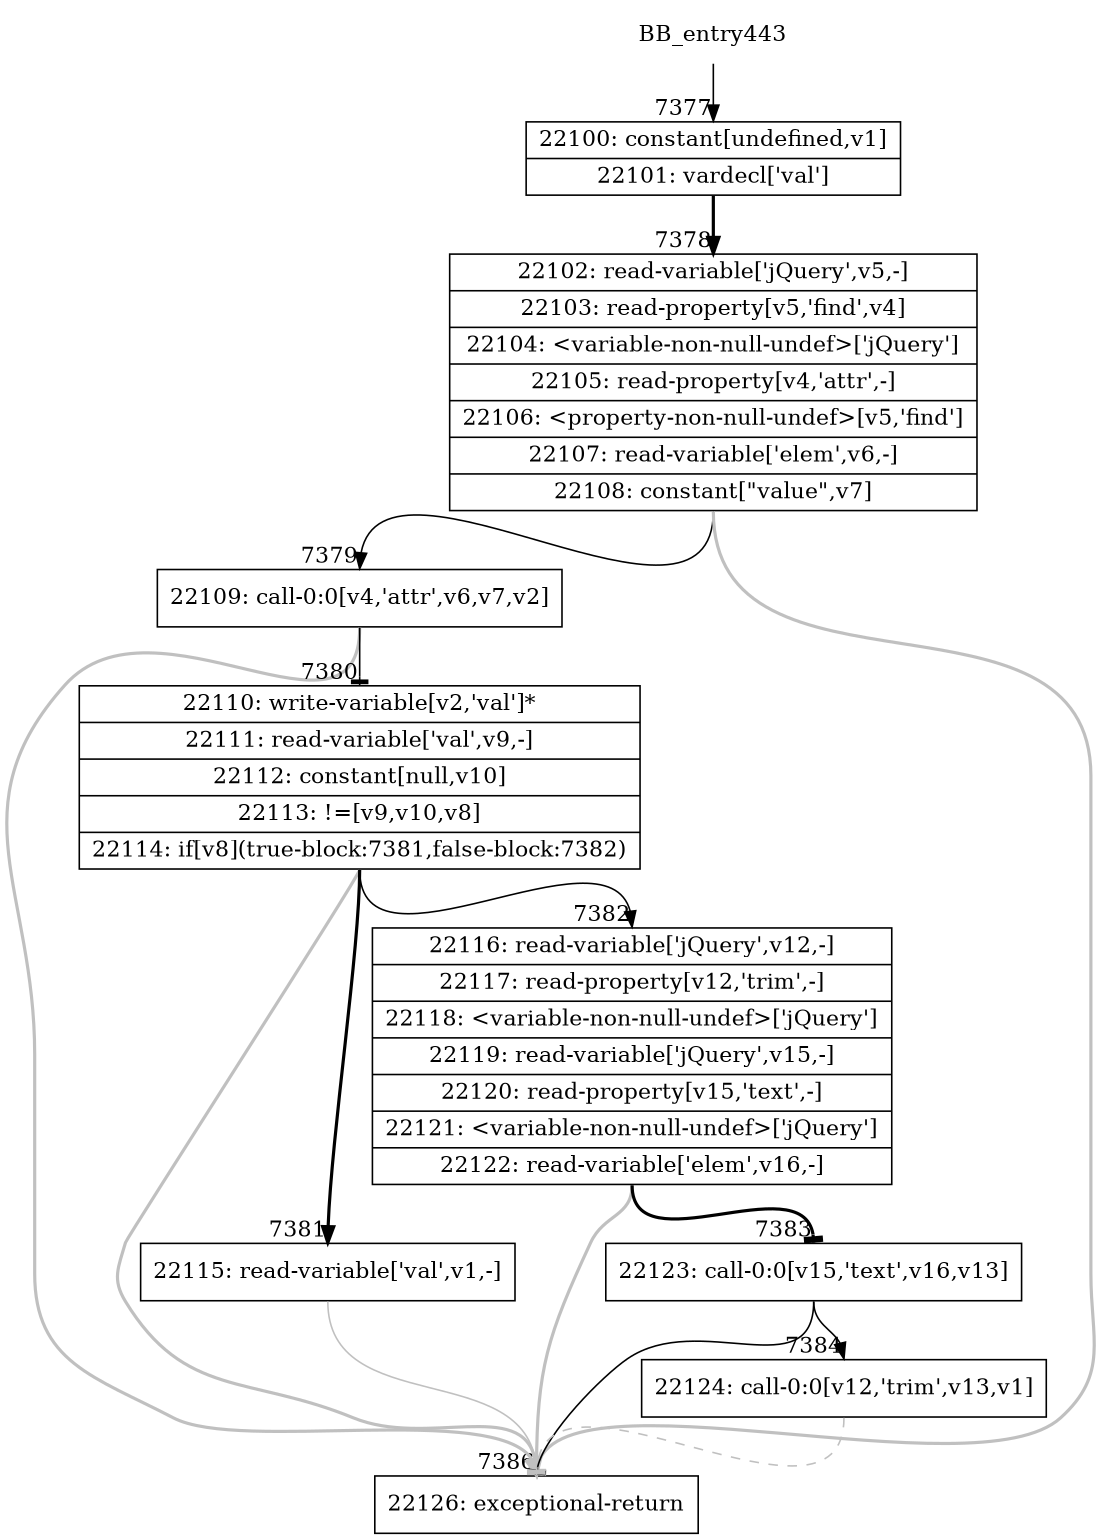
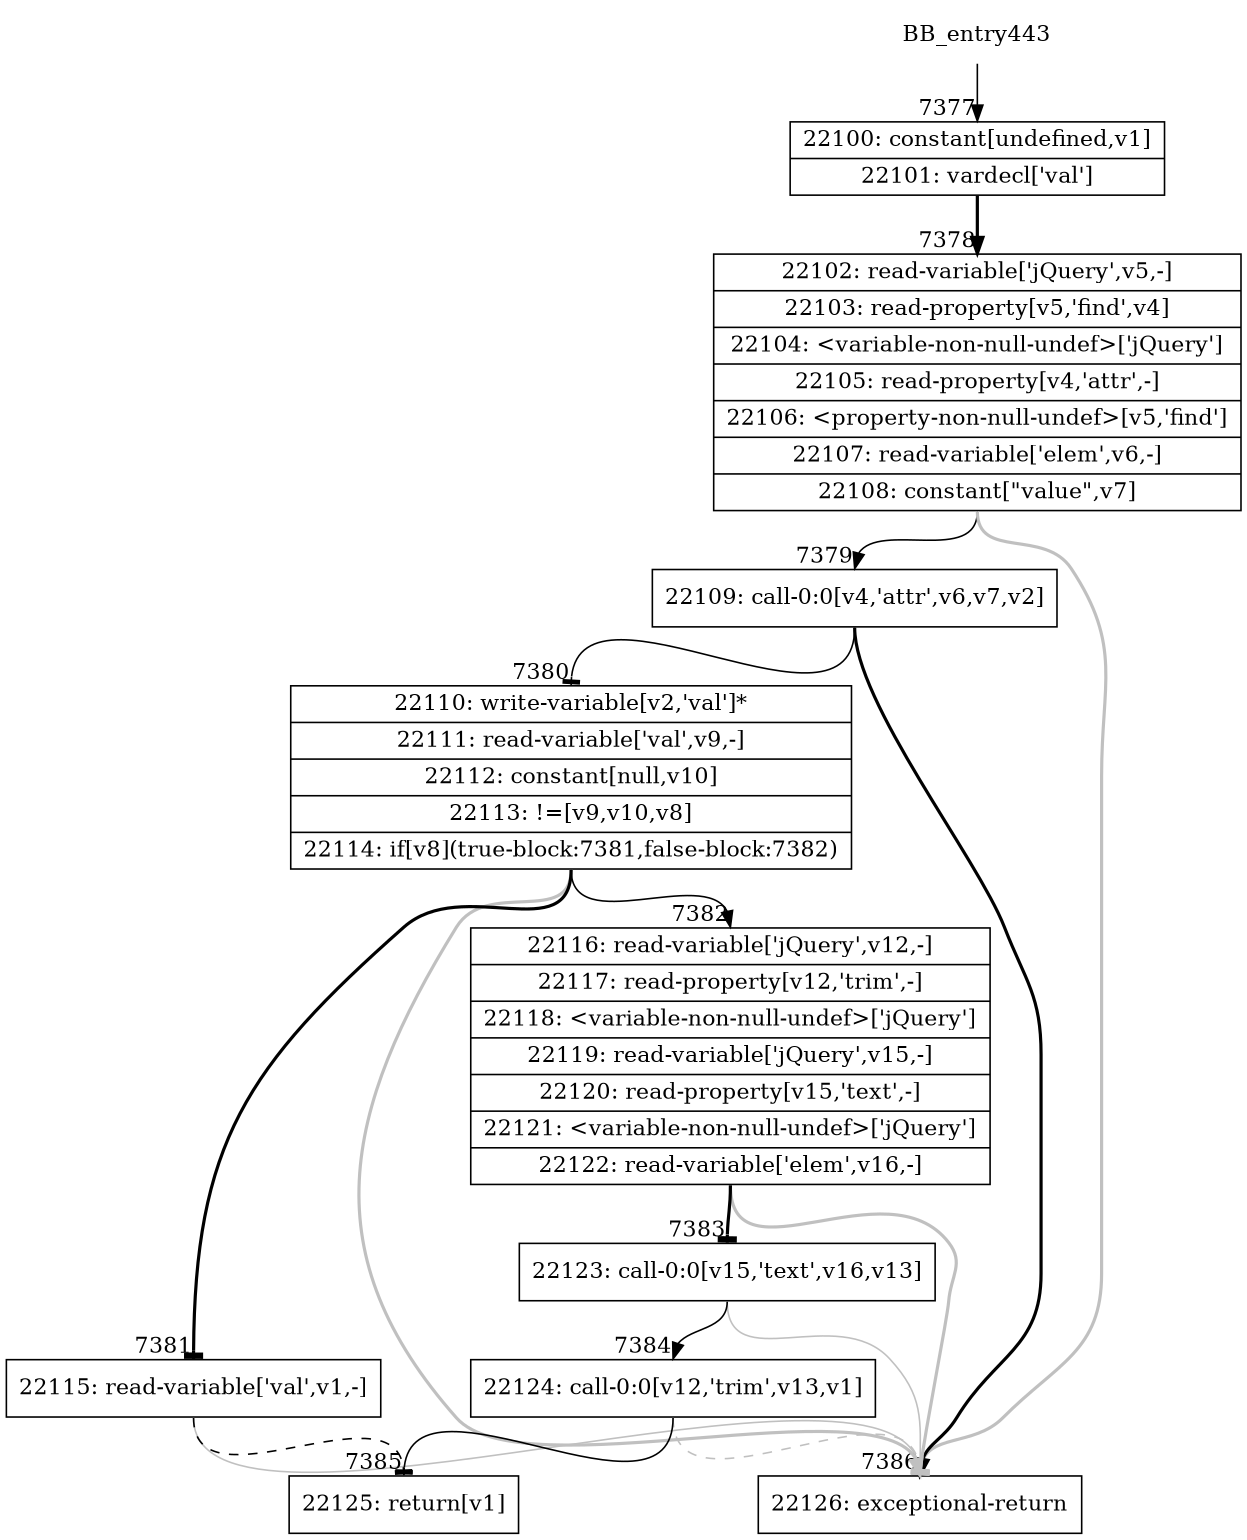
edge "22110: write-variable[v2,'val']*" -> "22115: read-variable['val',v1,-]": arrowhead normal -> tee
edge "22109: call-0:0[v4,'attr',v6,v7,v2]" -> "22126: exceptional-return": color gray -> black
edge "22123: call-0:0[v15,'text',v16,v13]" -> "22126: exceptional-return": color black -> gray
node "22125: return[v1]": added
